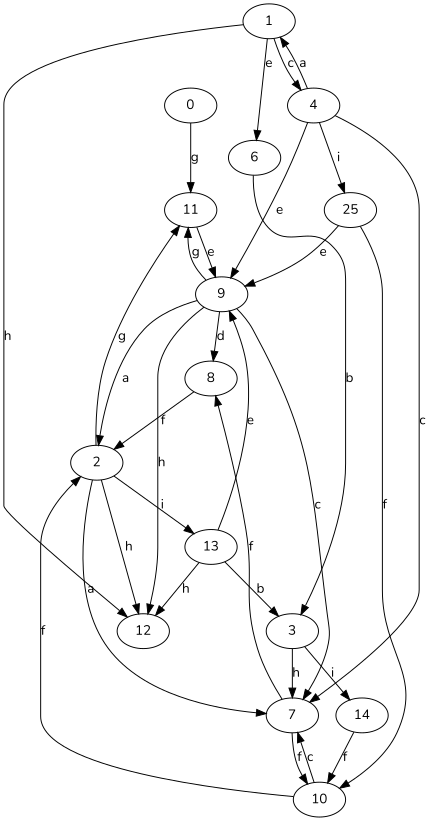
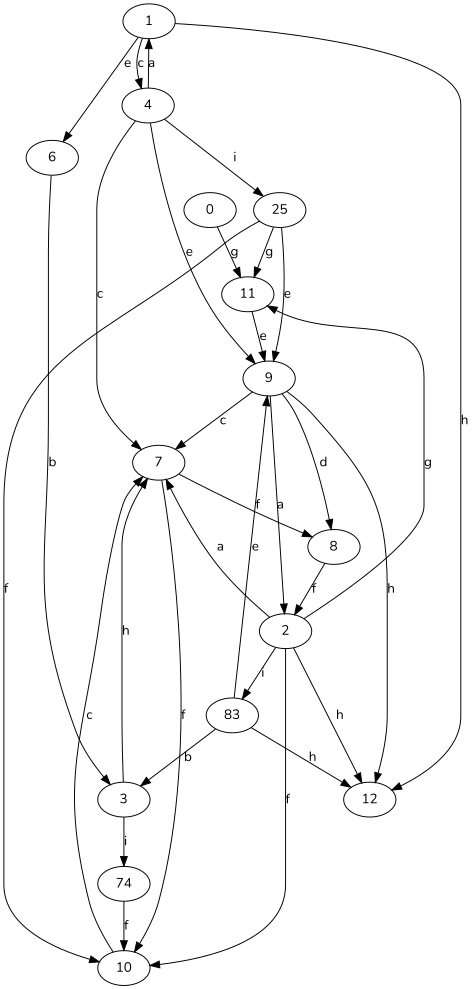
edge "9" -> "11": now "25" -> "11"
node "13": label "13" -> "83"
node "14": label "14" -> "74"
edge "10" -> "2": reversed
